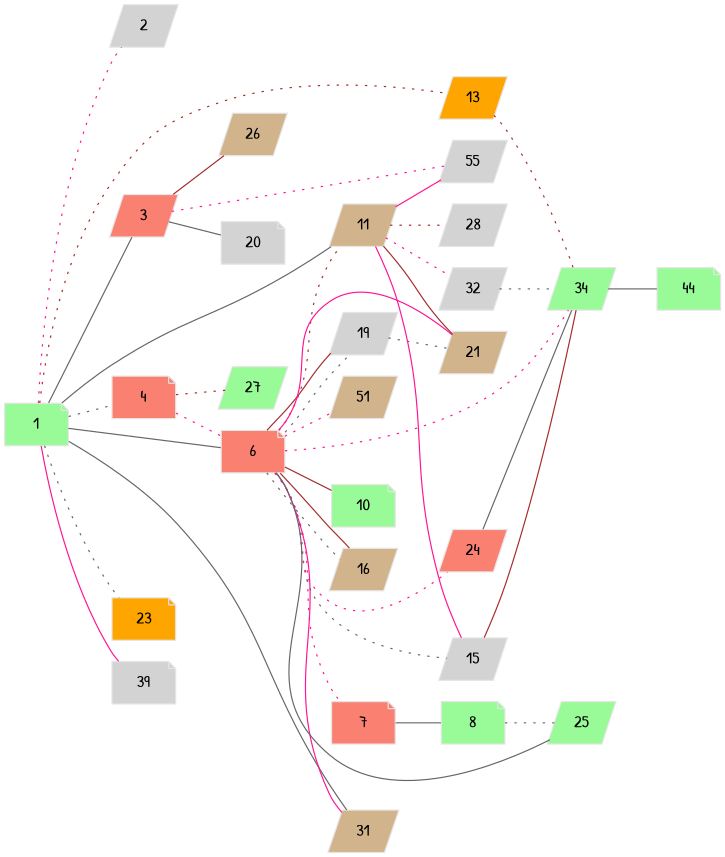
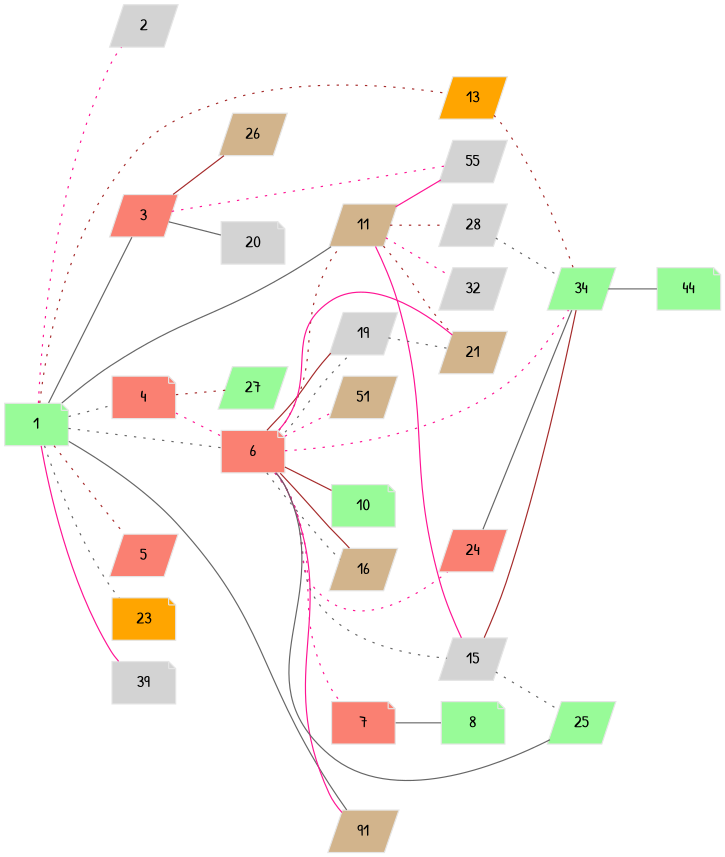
edge "32" -- "34": now "28" -- "34"
edge "11" -- "21": style solid -> dotted
edge "1" -- "6": style solid -> dotted
node "5": added
edge "8" -- "25": now "15" -- "25"
node "31": label "31" -> "91"
